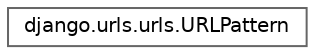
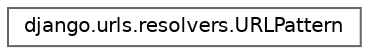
node "django.urls.urls.URLPattern": label "django.urls.urls.URLPattern" -> "django.urls.resolvers.URLPattern"
